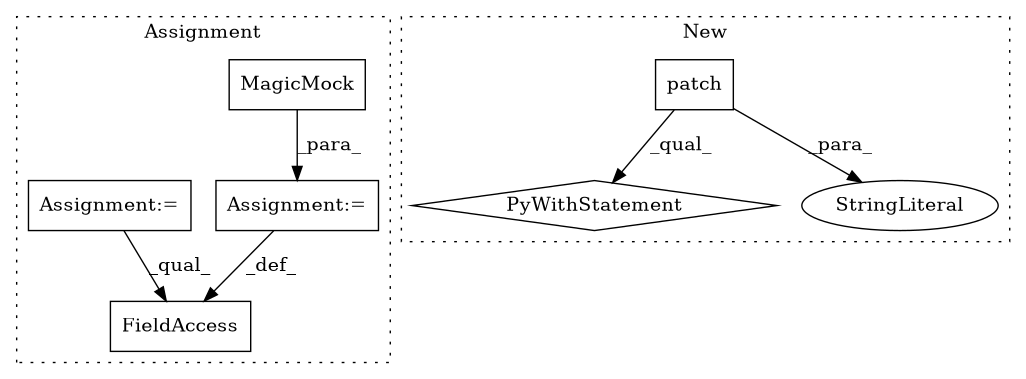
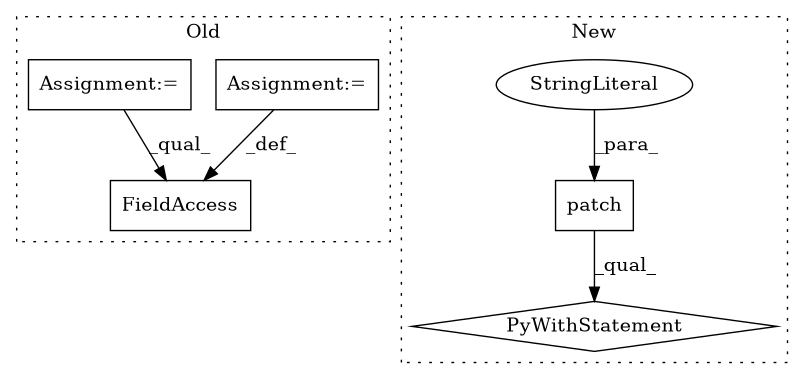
cluster "Assignment": label "Assignment" -> "Old"
node "MagicMock": removed
edge "patch" -> "StringLiteral": reversed
